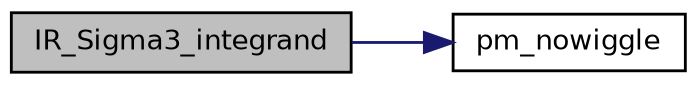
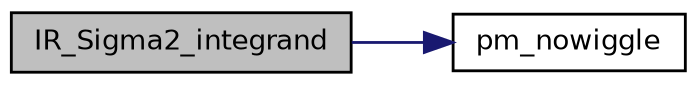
node "IR_Sigma3_integrand": label "IR_Sigma3_integrand" -> "IR_Sigma2_integrand"
